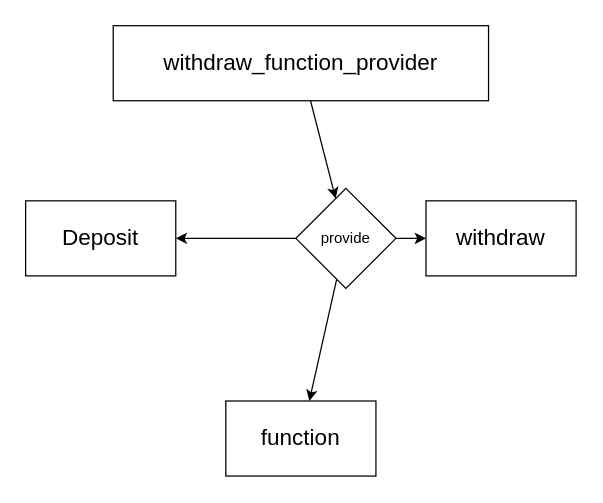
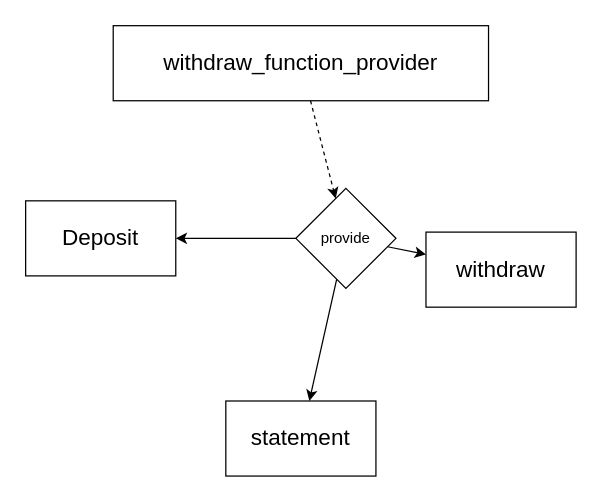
edge "withdraw_function_provider" -> "provide": style solid -> dashed
node "withdraw": moved (501, 238) -> (501, 269)
node "function": label "function" -> "statement"
